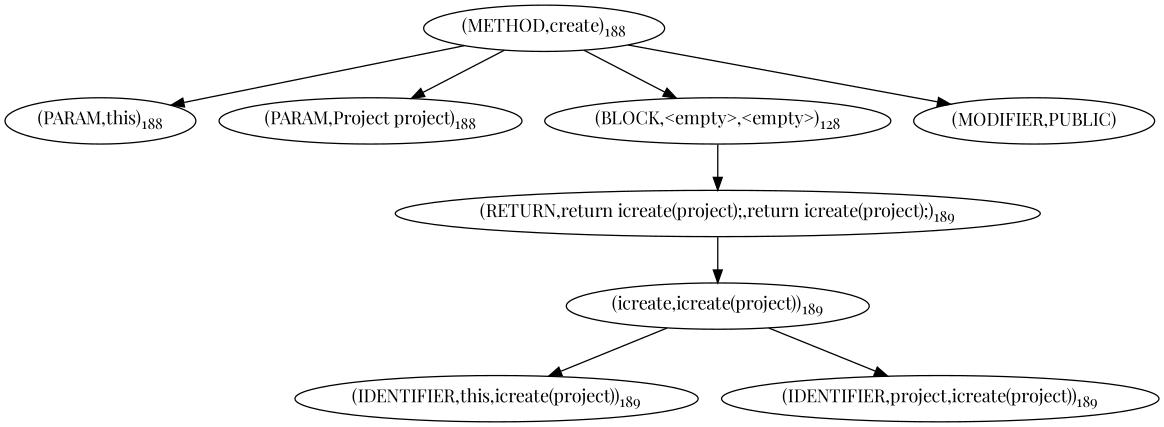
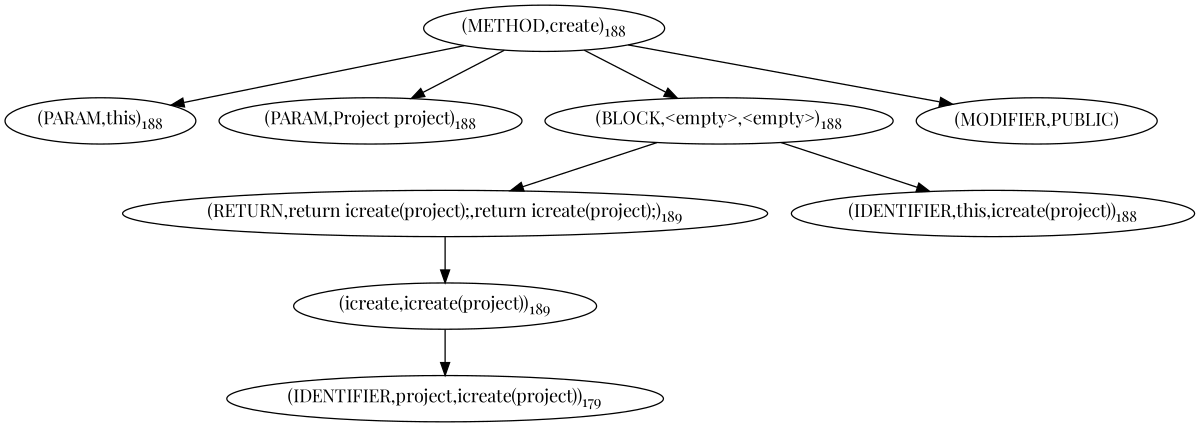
node "(BLOCK,<empty>,<empty>)": text "128" -> "188"
edge "(icreate,icreate(project))" -> "(IDENTIFIER,this,icreate(project))": now "(BLOCK,<empty>,<empty>)" -> "(IDENTIFIER,this,icreate(project))"
node "(IDENTIFIER,this,icreate(project))": text "189" -> "188"
node "(IDENTIFIER,project,icreate(project))": text "189" -> "179"
